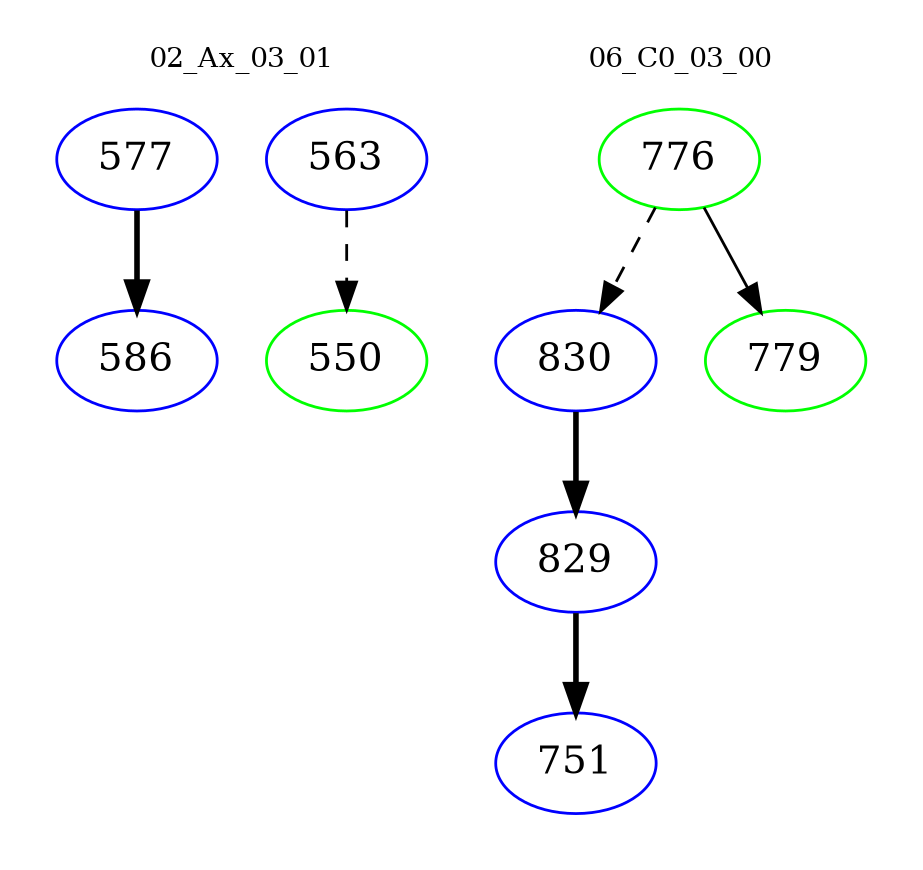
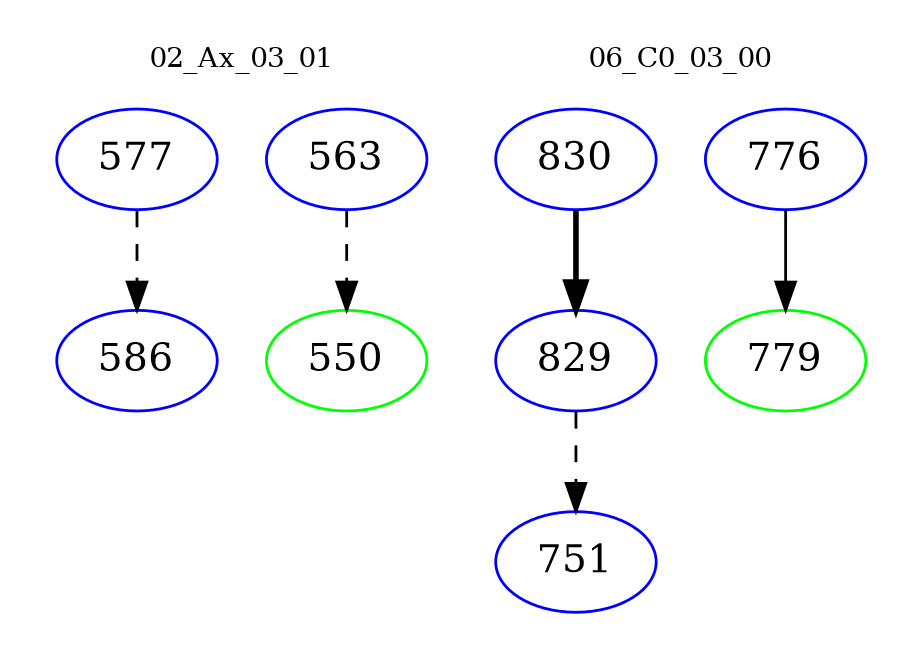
node "776": color green -> blue
edge "577" -> "586": style bold -> dashed
edge "776" -> "830": removed
edge "829" -> "751": style bold -> dashed
